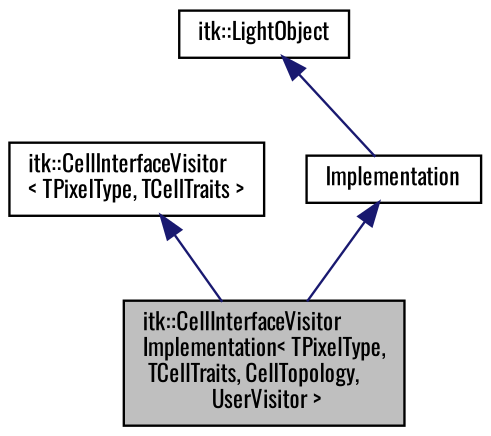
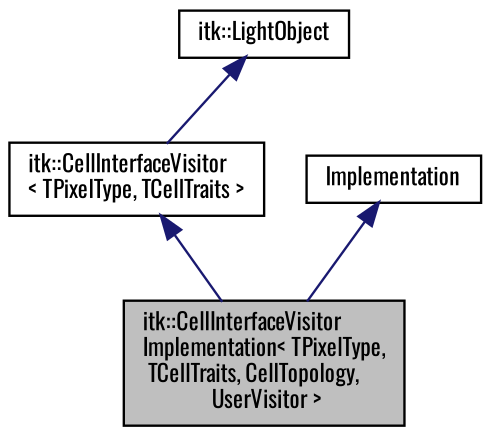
edge "Implementation" -> "itk::LightObject": now "itk::CellInterfaceVisitor < TPixelType, TCellTraits >" -> "itk::LightObject"
